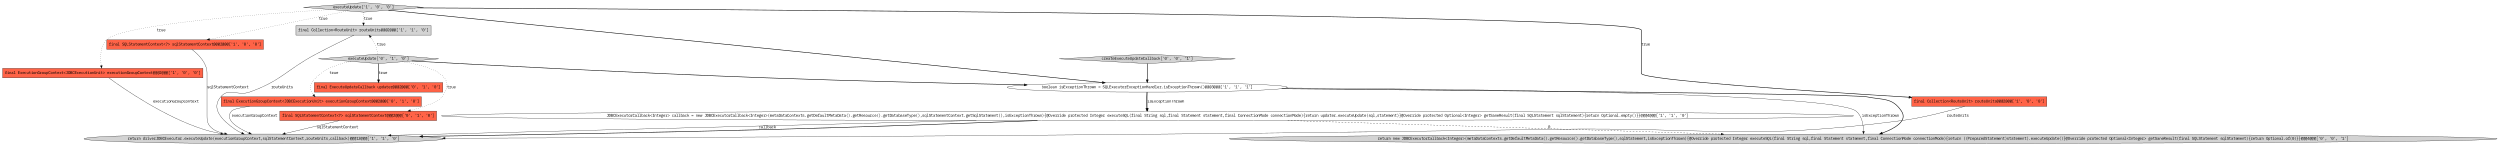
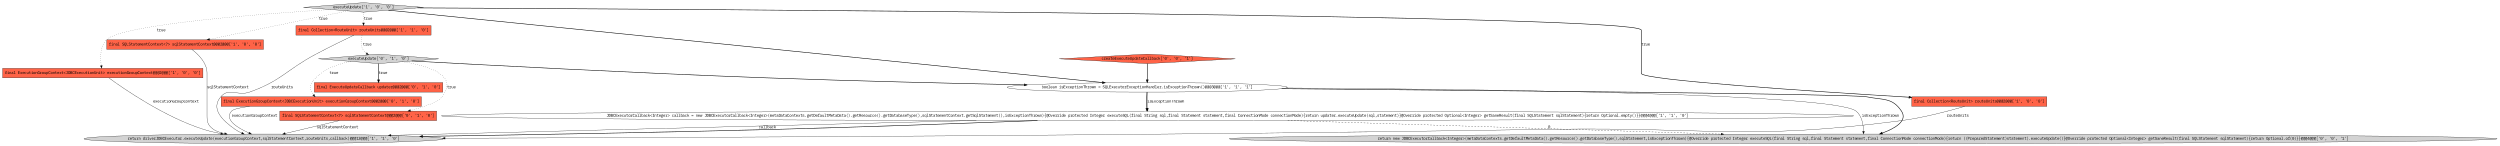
node "final Collection<RouteUnit> routeUnits@@@2@@@['1', '1', '0']": fillcolor lightgray -> tomato
edge "executeUpdate['0', '1', '0']" -> "final Collection<RouteUnit> routeUnits@@@2@@@['1', '1', '0']": reversed
node "createExecuteUpdateCallback['0', '0', '1']": fillcolor lightgray -> tomato
